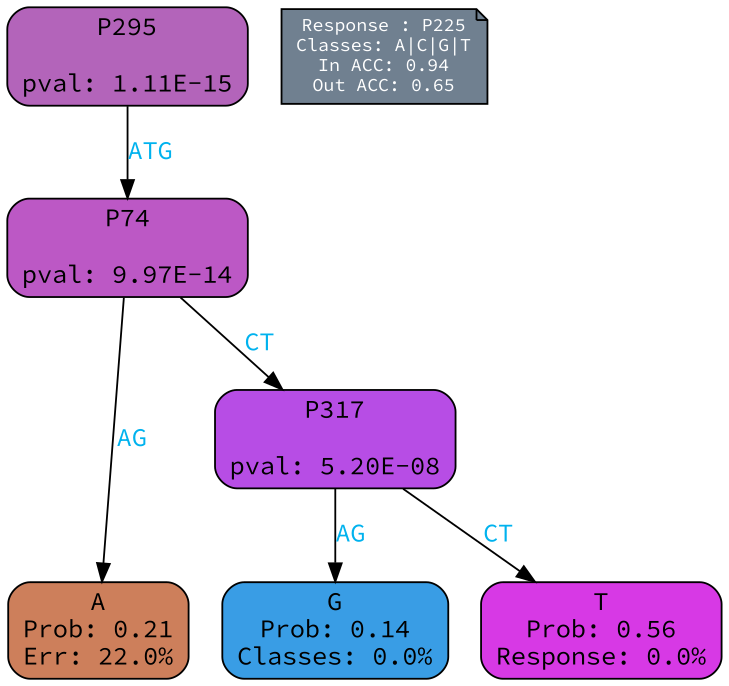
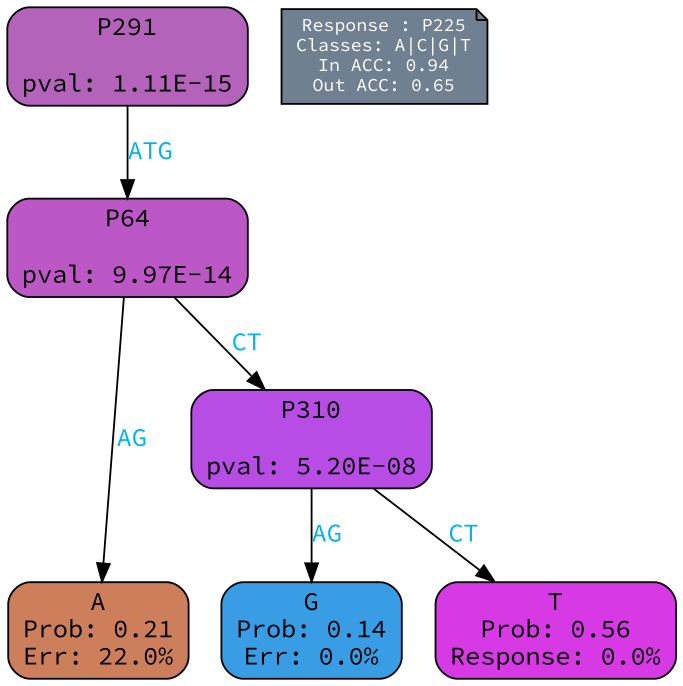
node "P295 pval: 1.11E-15": label "P295 pval: 1.11E-15" -> "P291 pval: 1.11E-15"
node "P74 pval: 9.97E-14": label "P74 pval: 9.97E-14" -> "P64 pval: 9.97E-14"
node "P317 pval: 5.20E-08": label "P317 pval: 5.20E-08" -> "P310 pval: 5.20E-08"
node "G Prob: 0.14 Classes: 0.0%": label "G Prob: 0.14 Classes: 0.0%" -> "G Prob: 0.14 Err: 0.0%"
